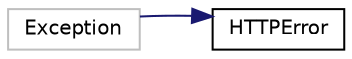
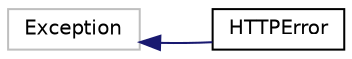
edge "Exception" -> "HTTPError": reversed
